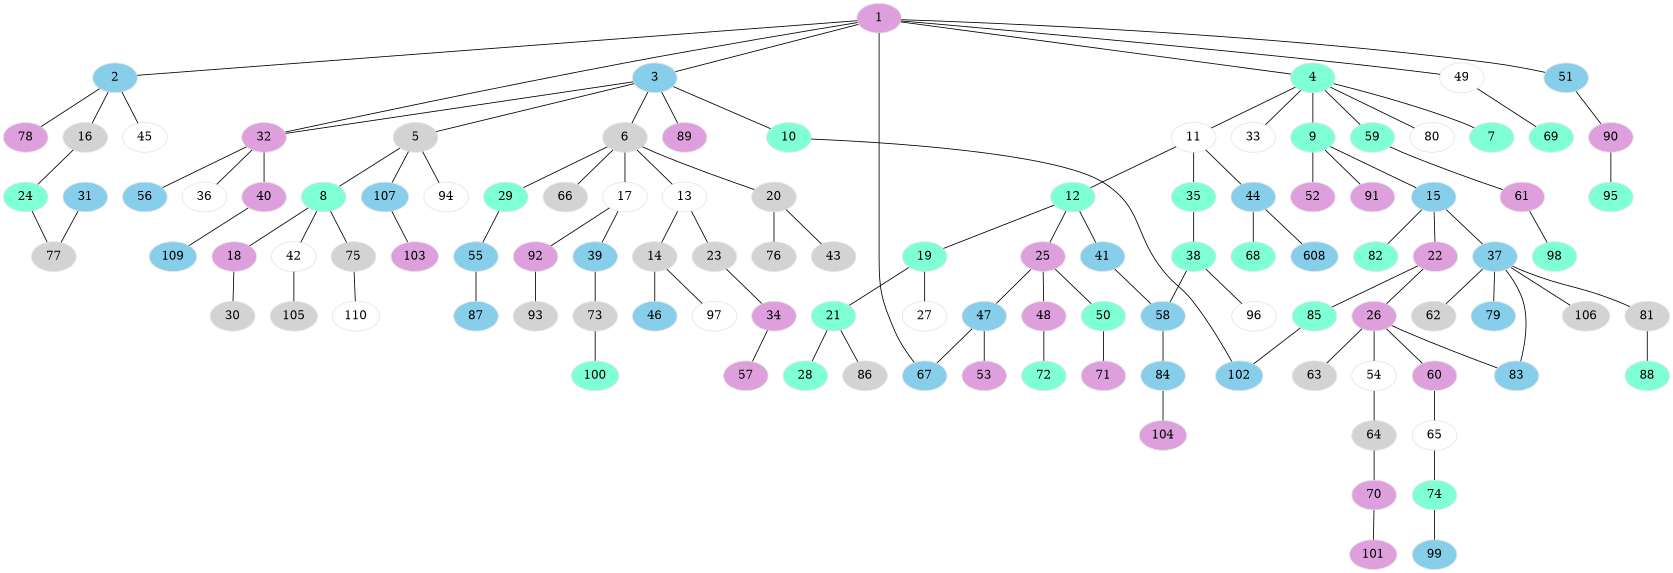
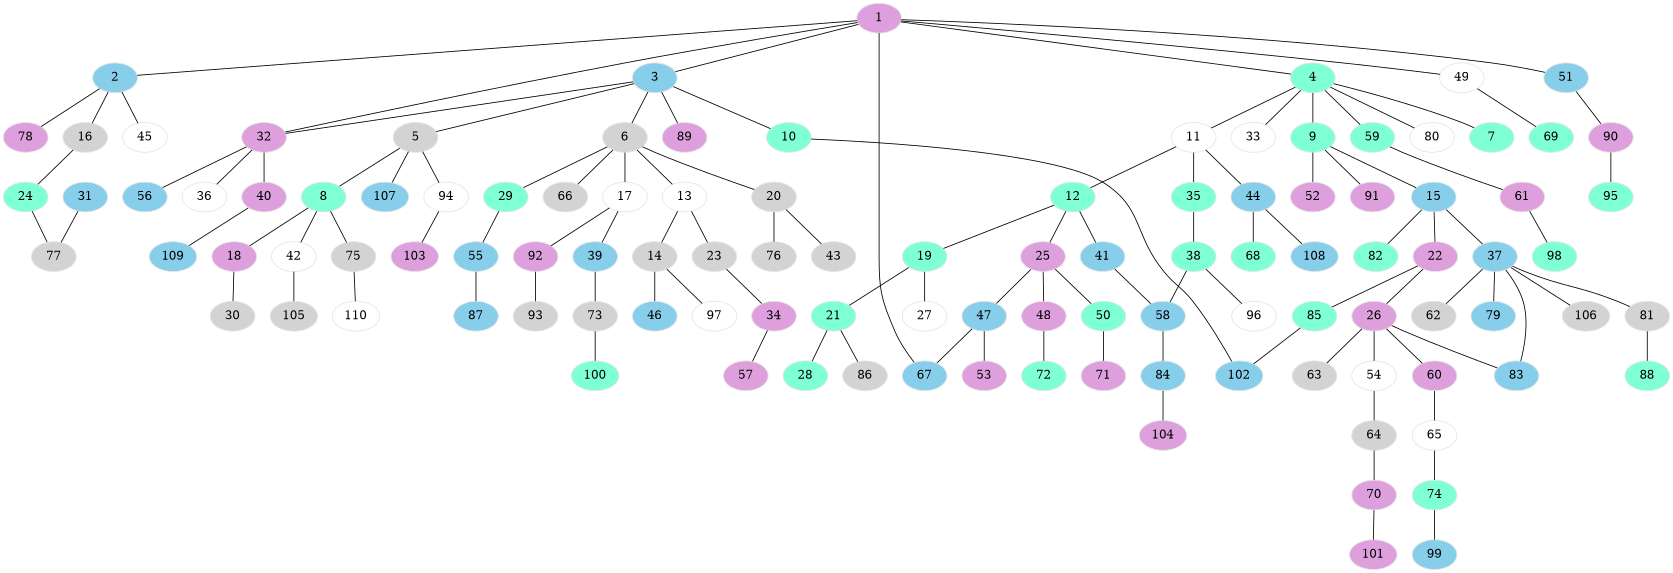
edge "107" -- "103": now "94" -- "103"
node "608": label "608" -> "108"
